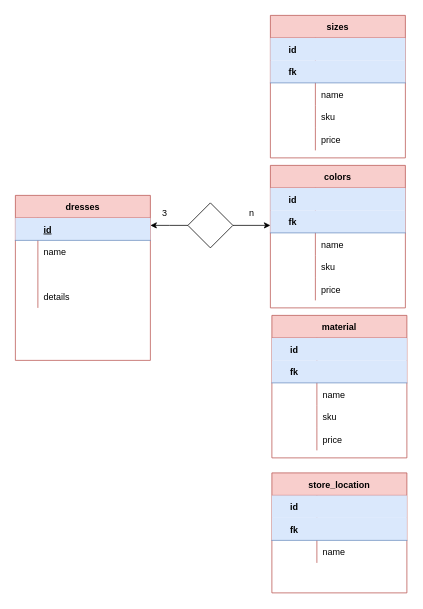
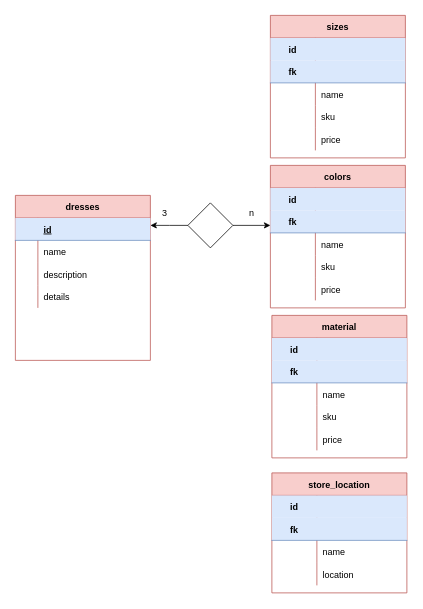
node "description": added
node "location": added
